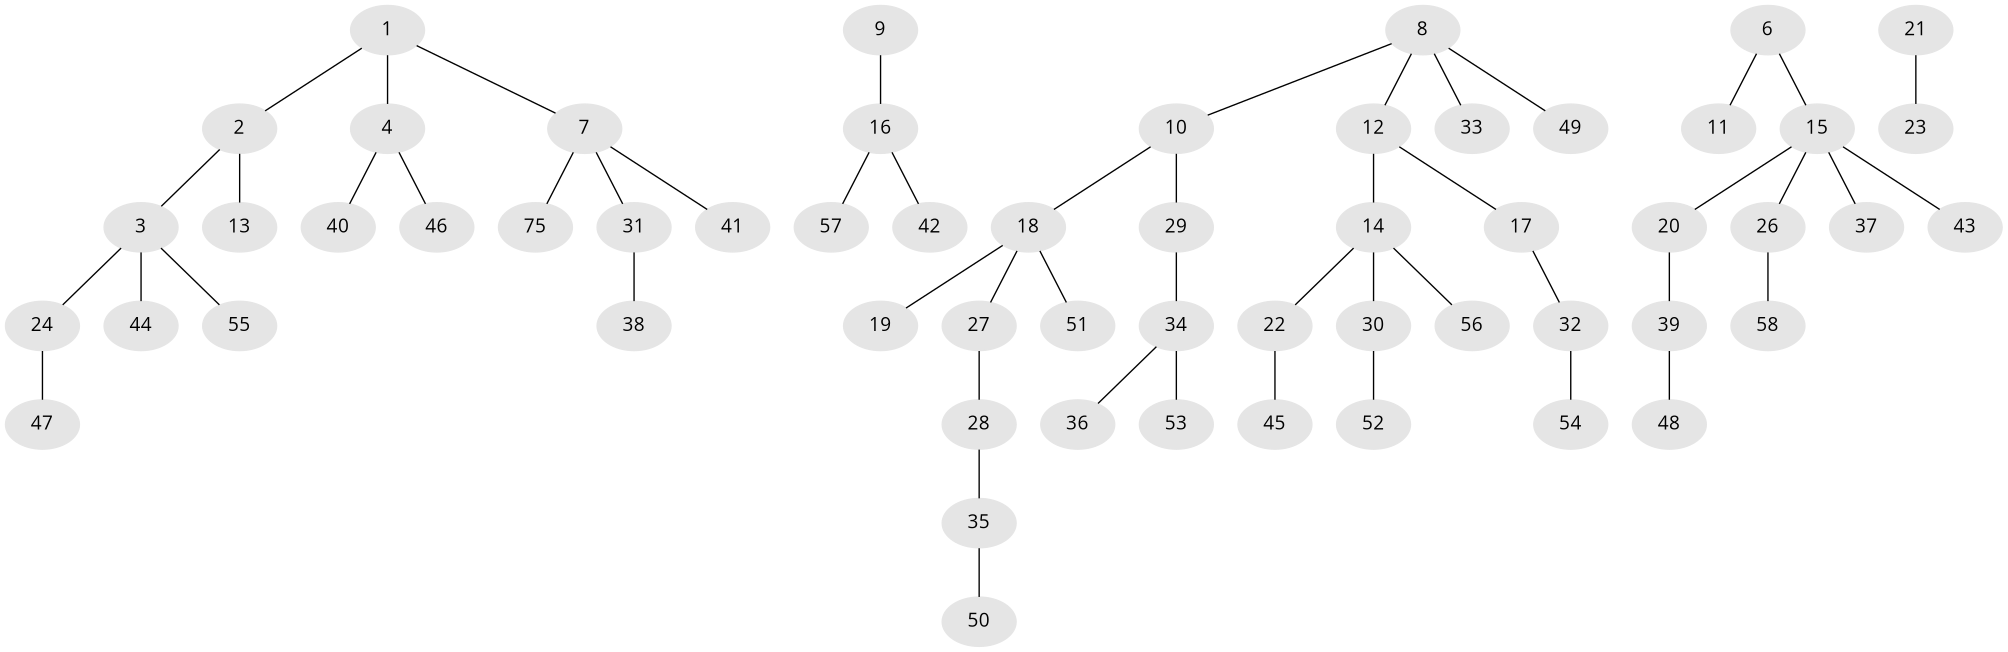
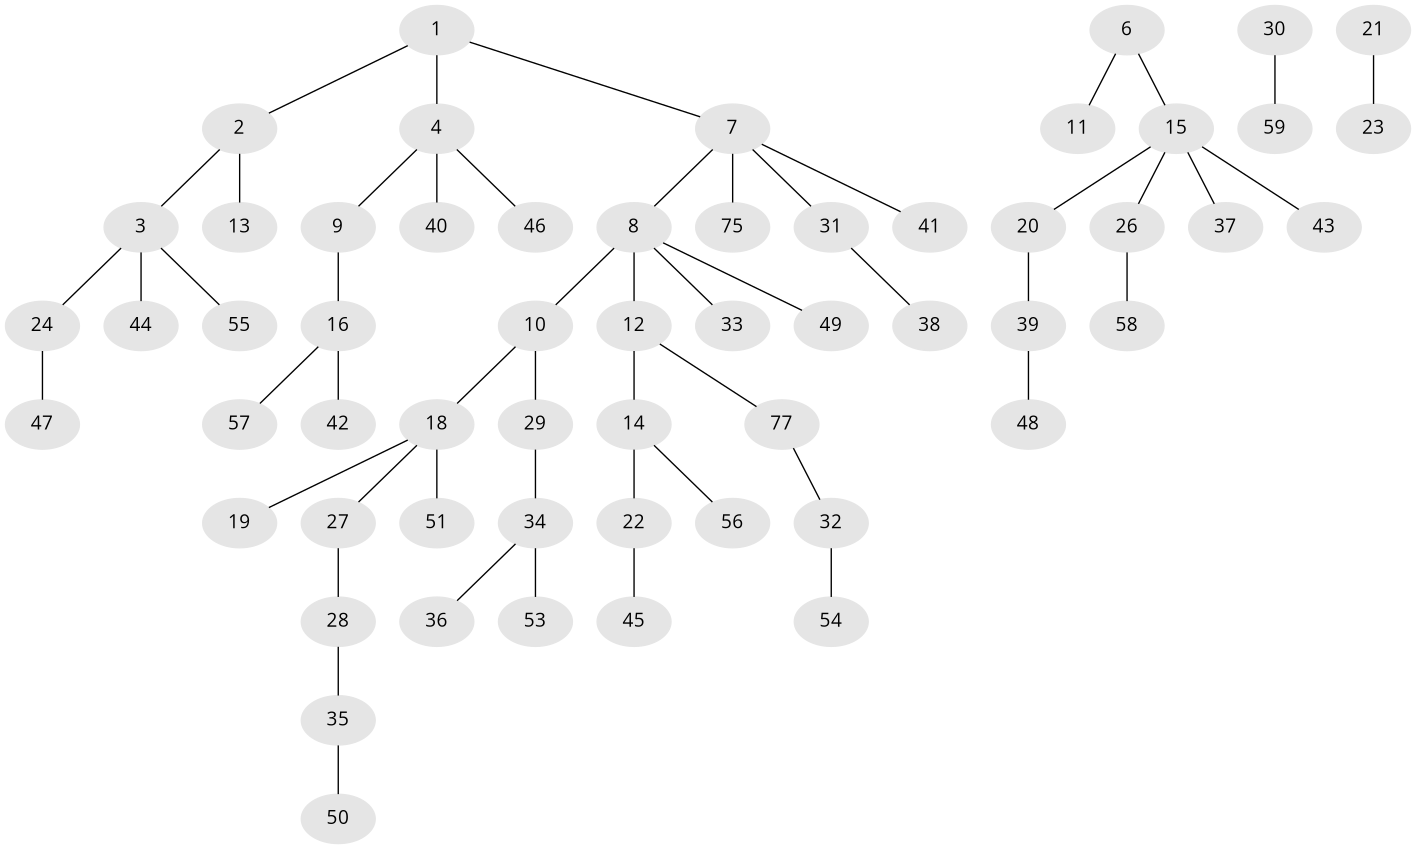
edge "4" -- "9": added
edge "7" -- "8": added
node "17": label "17" -> "77"
edge "14" -- "30": removed
node "52": label "52" -> "59"
